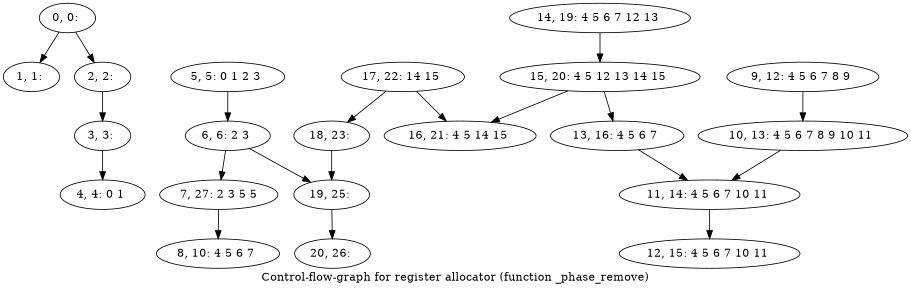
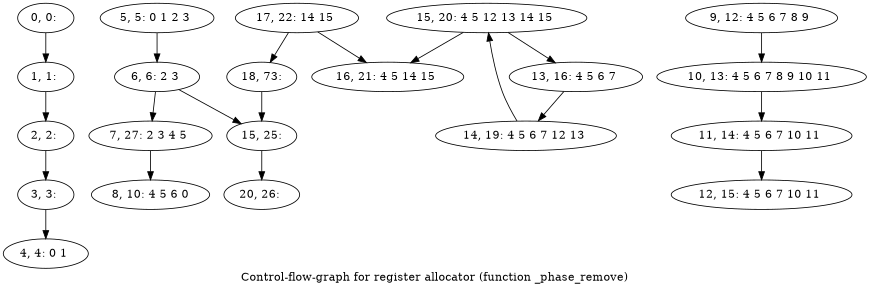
edge "0, 0:" -> "2, 2:": now "1, 1:" -> "2, 2:"
node "18, 23:": label "18, 23:" -> "18, 73:"
edge "13, 16: 4 5 6 7" -> "11, 14: 4 5 6 7 10 11": now "13, 16: 4 5 6 7" -> "14, 19: 4 5 6 7 12 13"
node "7, 27: 2 3 5 5": label "7, 27: 2 3 5 5" -> "7, 27: 2 3 4 5"
node "19, 25:": label "19, 25:" -> "15, 25:"
node "8, 10: 4 5 6 7": label "8, 10: 4 5 6 7" -> "8, 10: 4 5 6 0"
